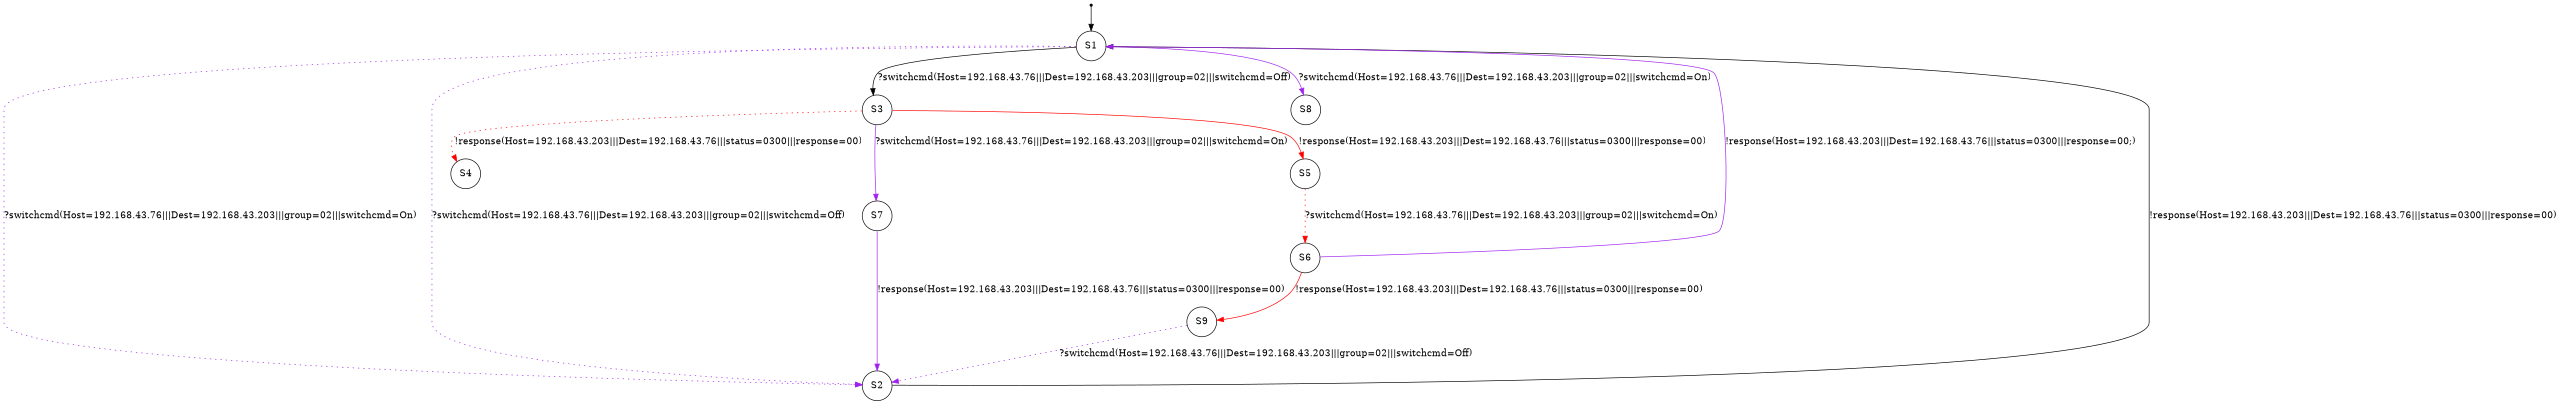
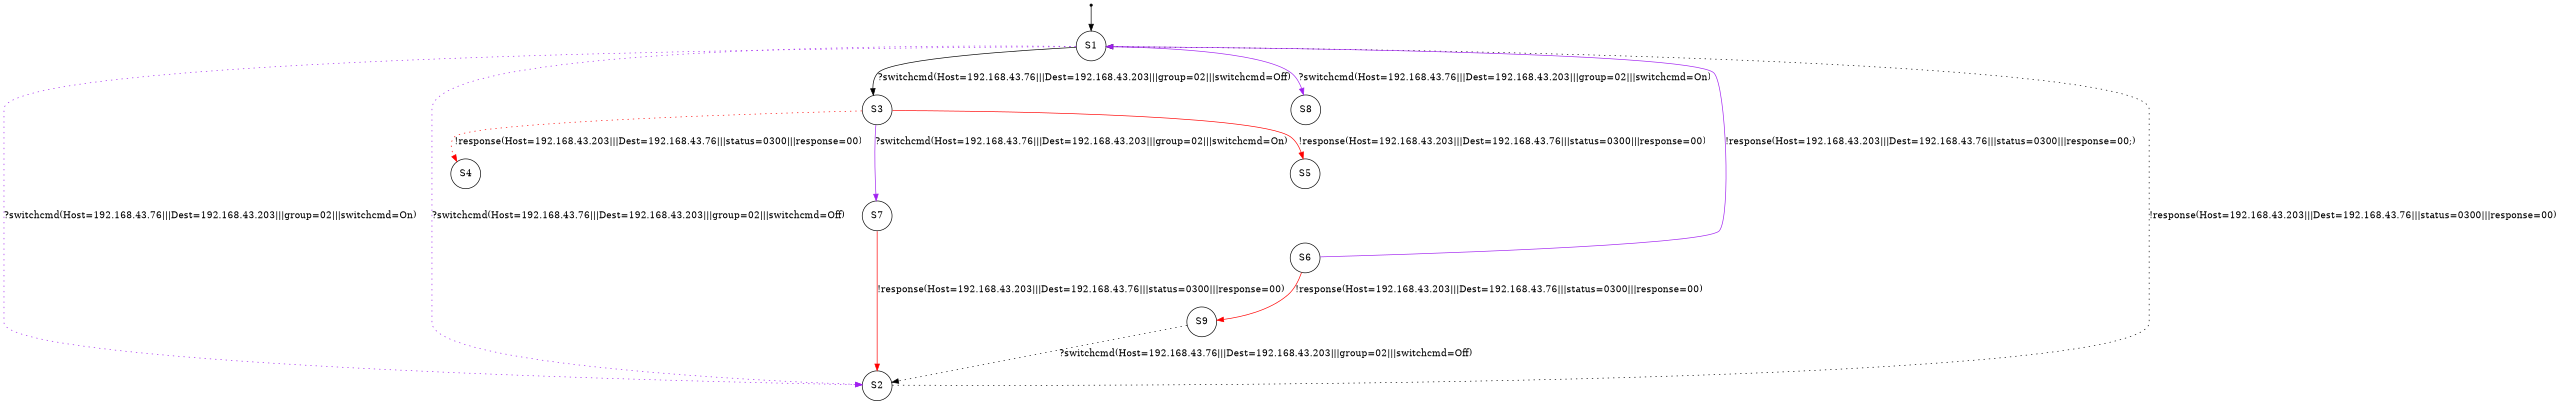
edge "S5" -> "S6": removed, label "?switchcmd(Host=192.168.43.76|||Dest=192.168.43.203|||group=02|||switchcmd=On)"
edge "S7" -> "S2": color purple -> red
edge "S2" -> "S1": style solid -> dotted
edge "S9" -> "S2": color purple -> black
